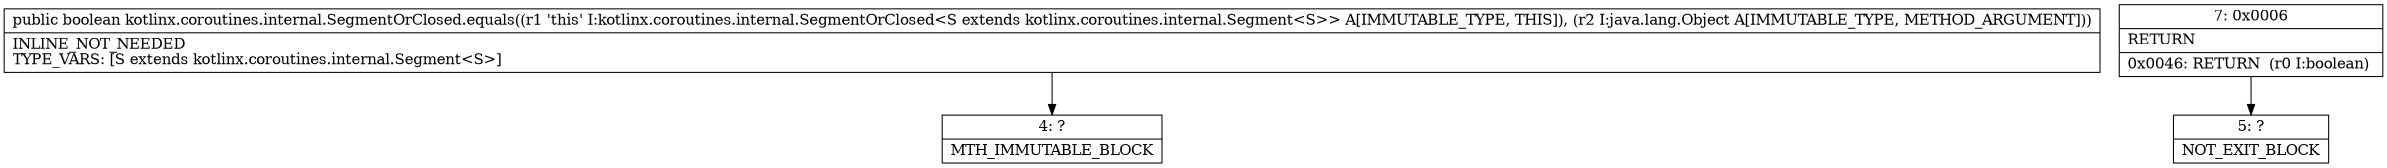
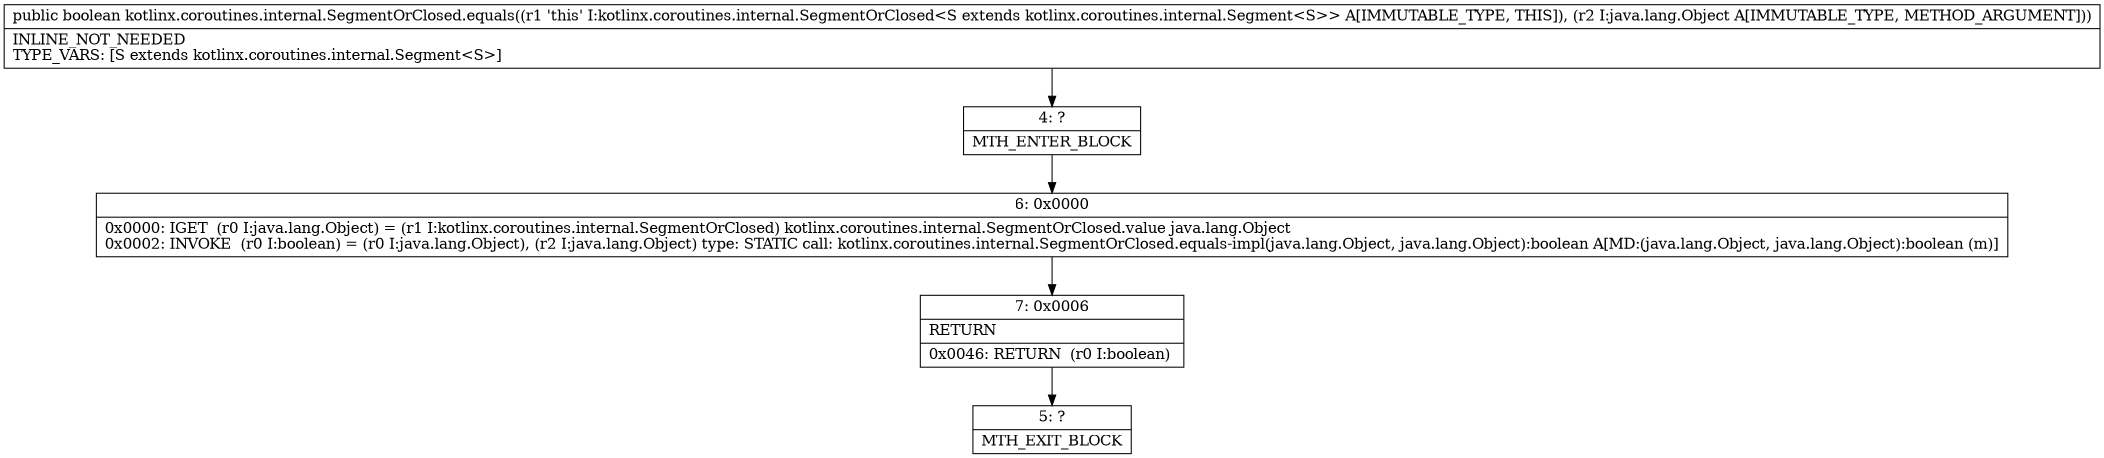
node "4: ?": text "MTH_IMMUTABLE_BLOCK" -> "MTH_ENTER_BLOCK"
node "5: ?": text "NOT_EXIT_BLOCK" -> "MTH_EXIT_BLOCK"
node "6: 0x0000": added
